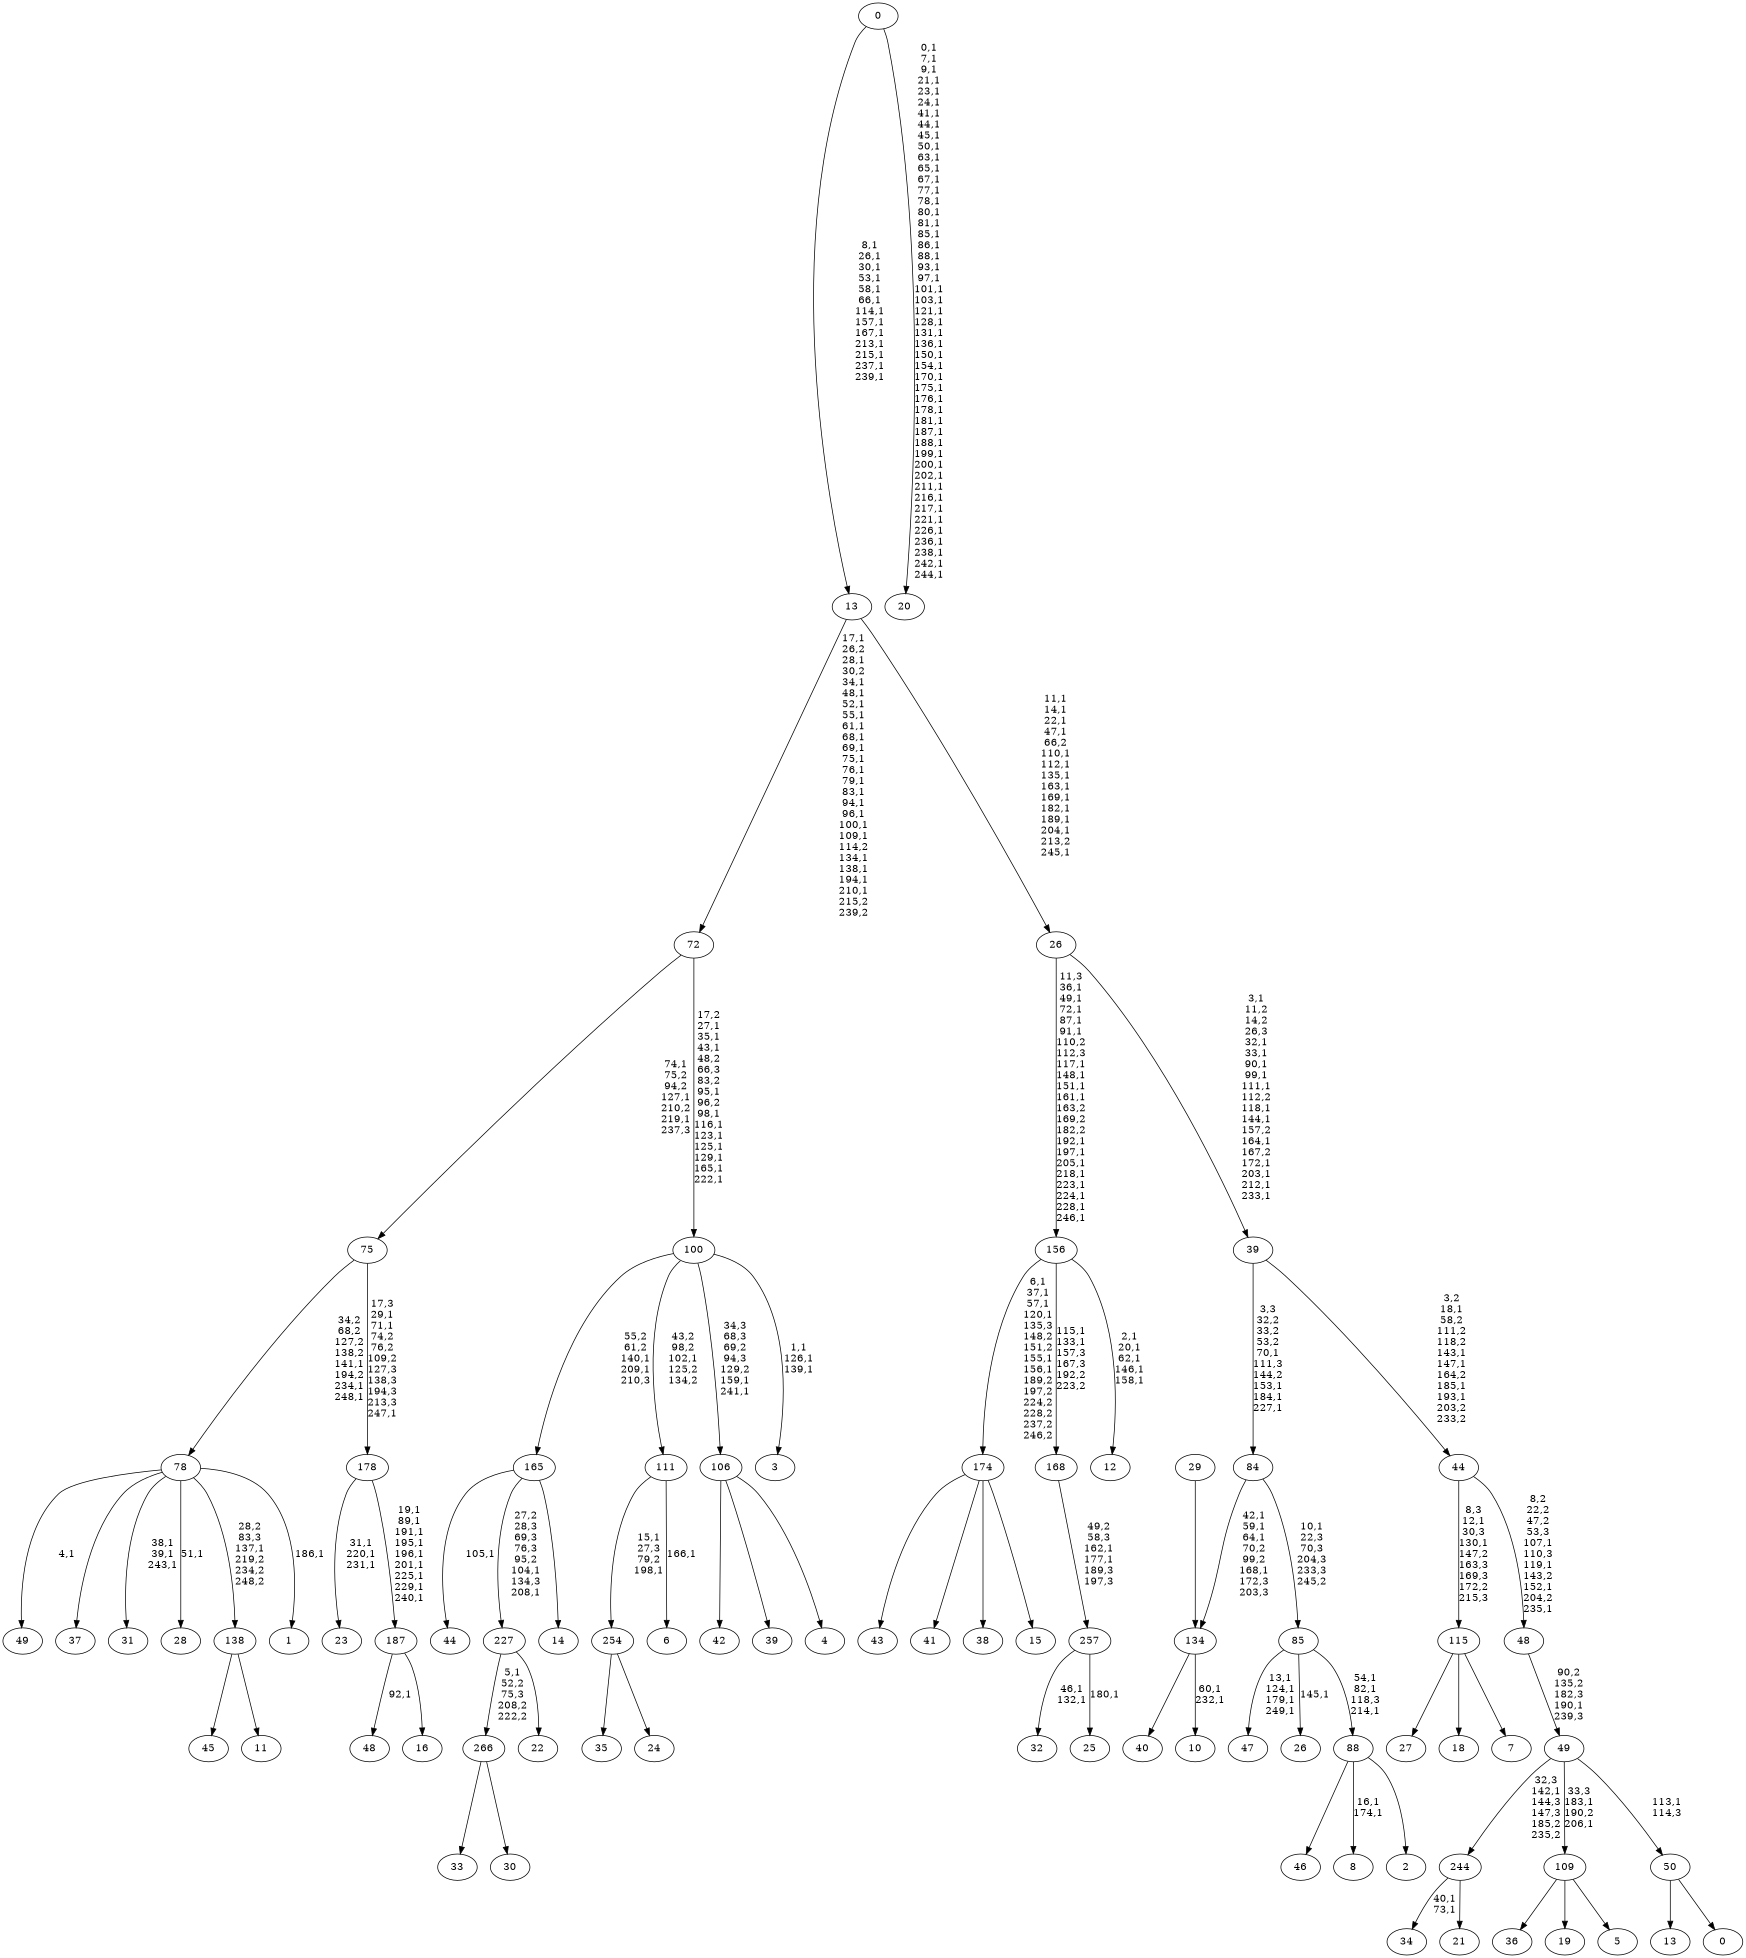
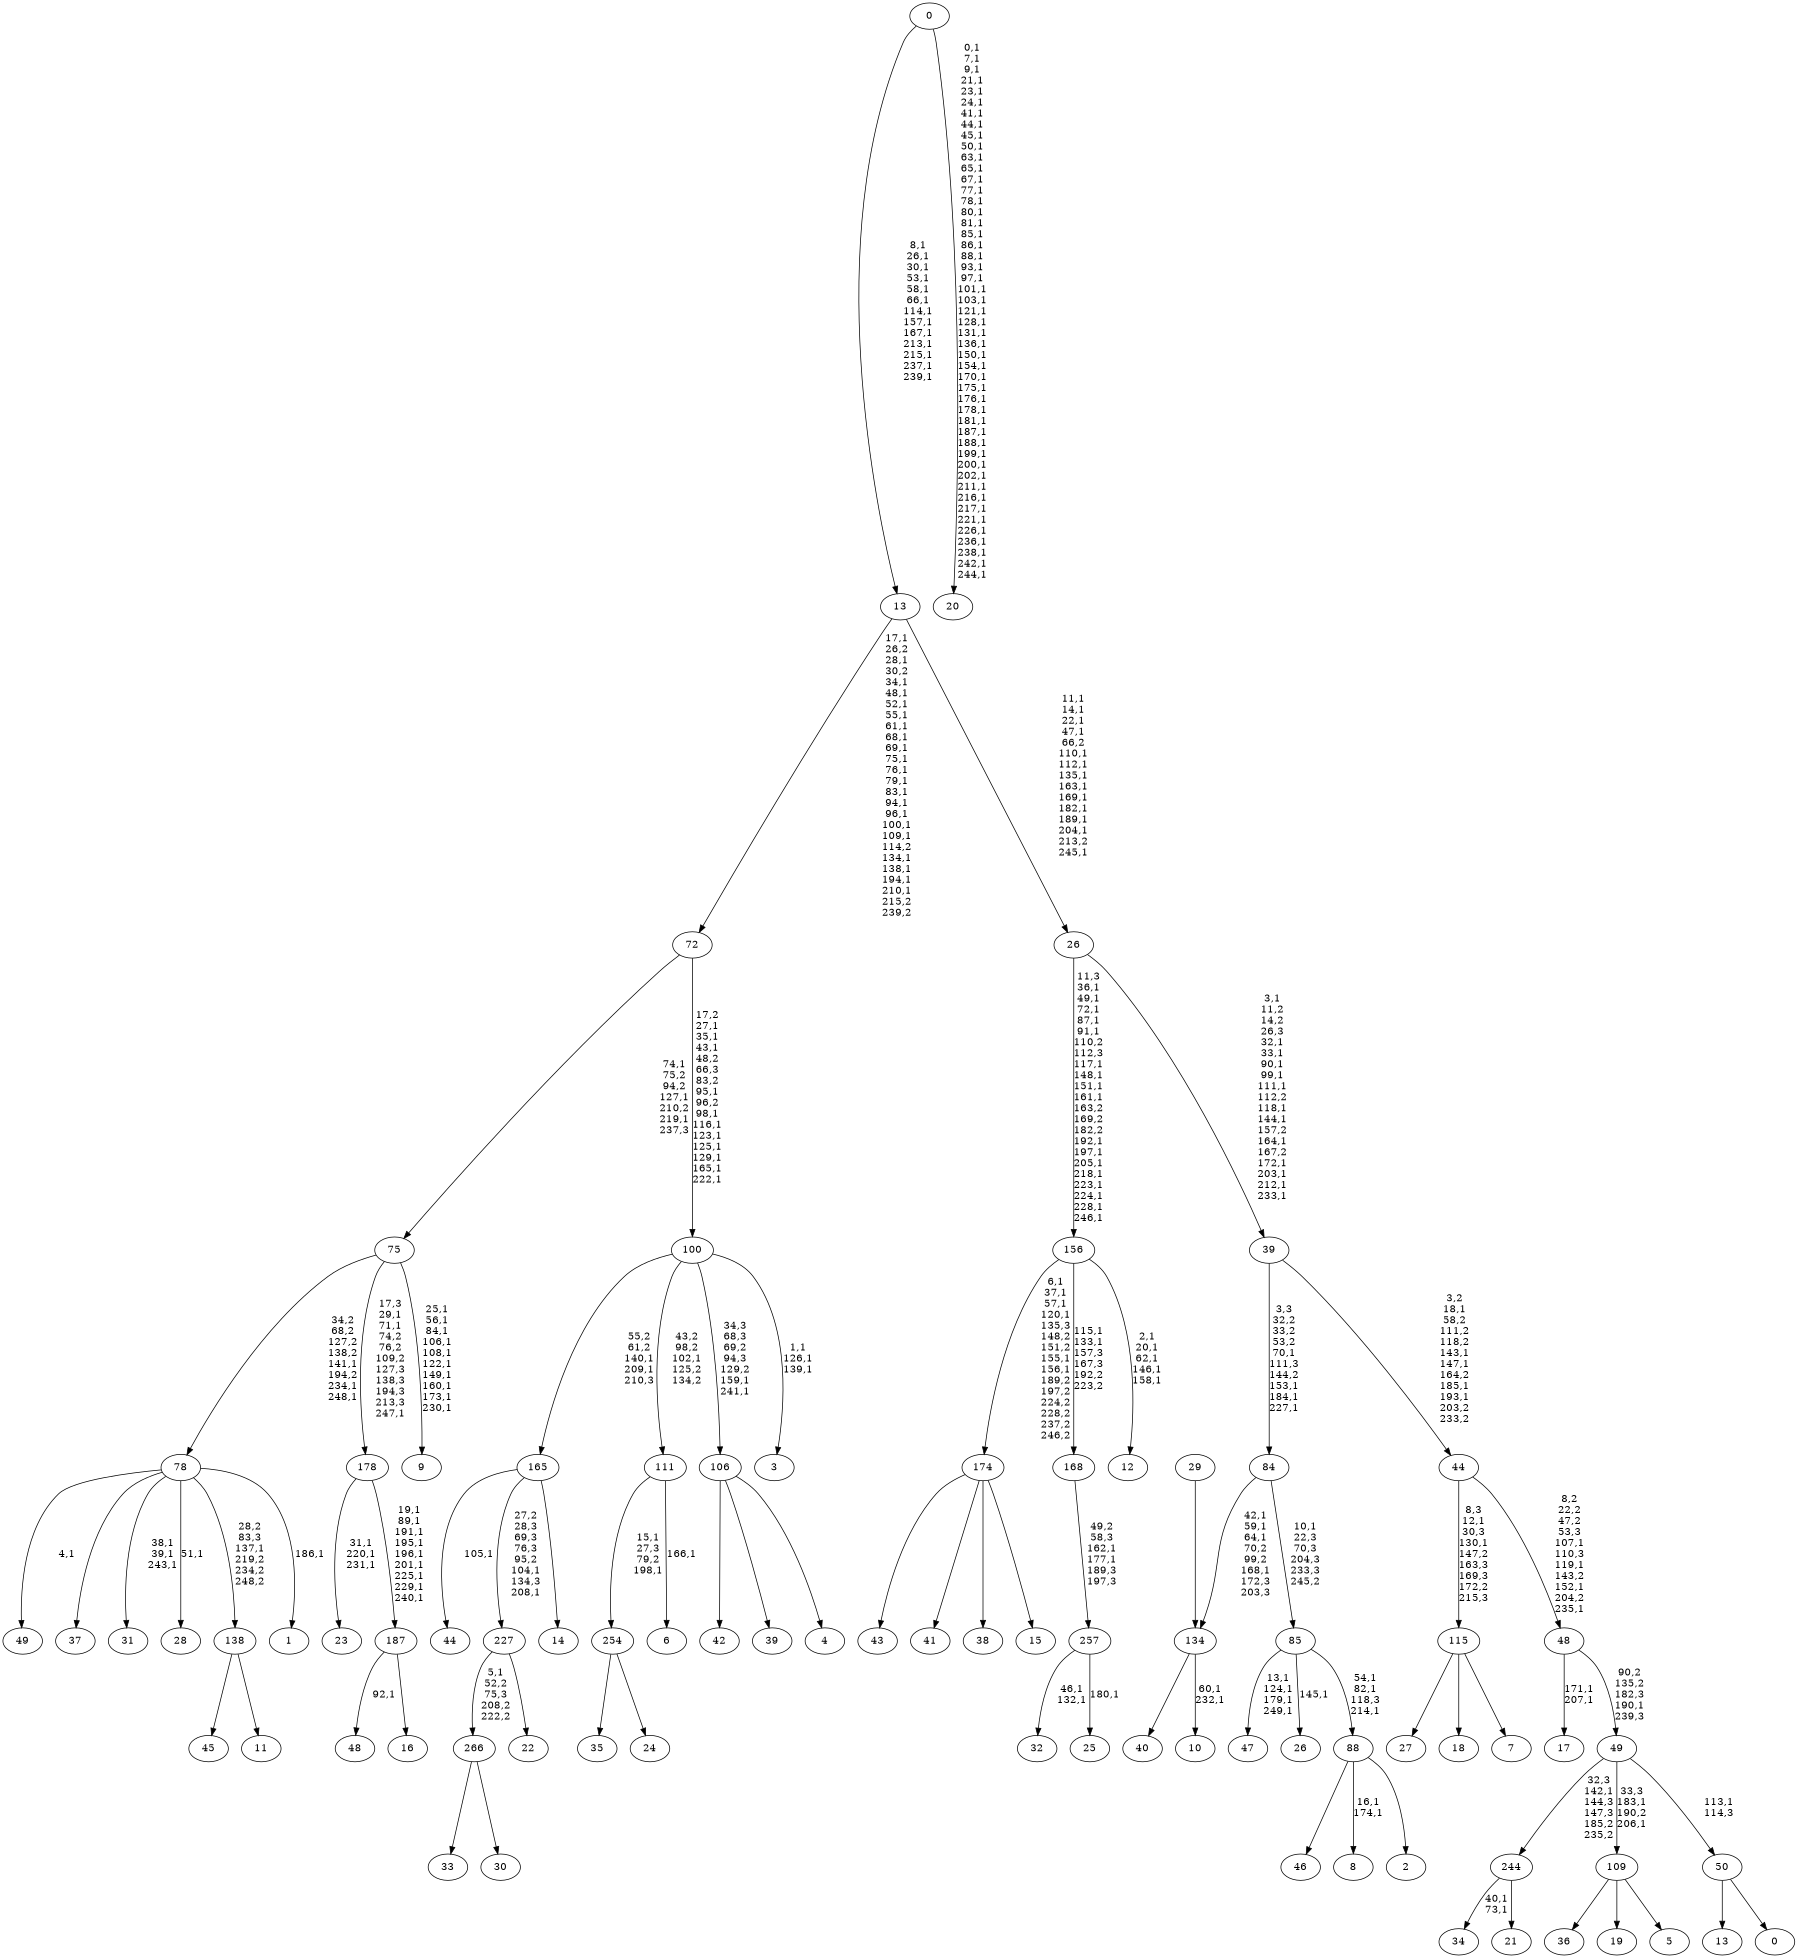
node "9": added
node "17": added
